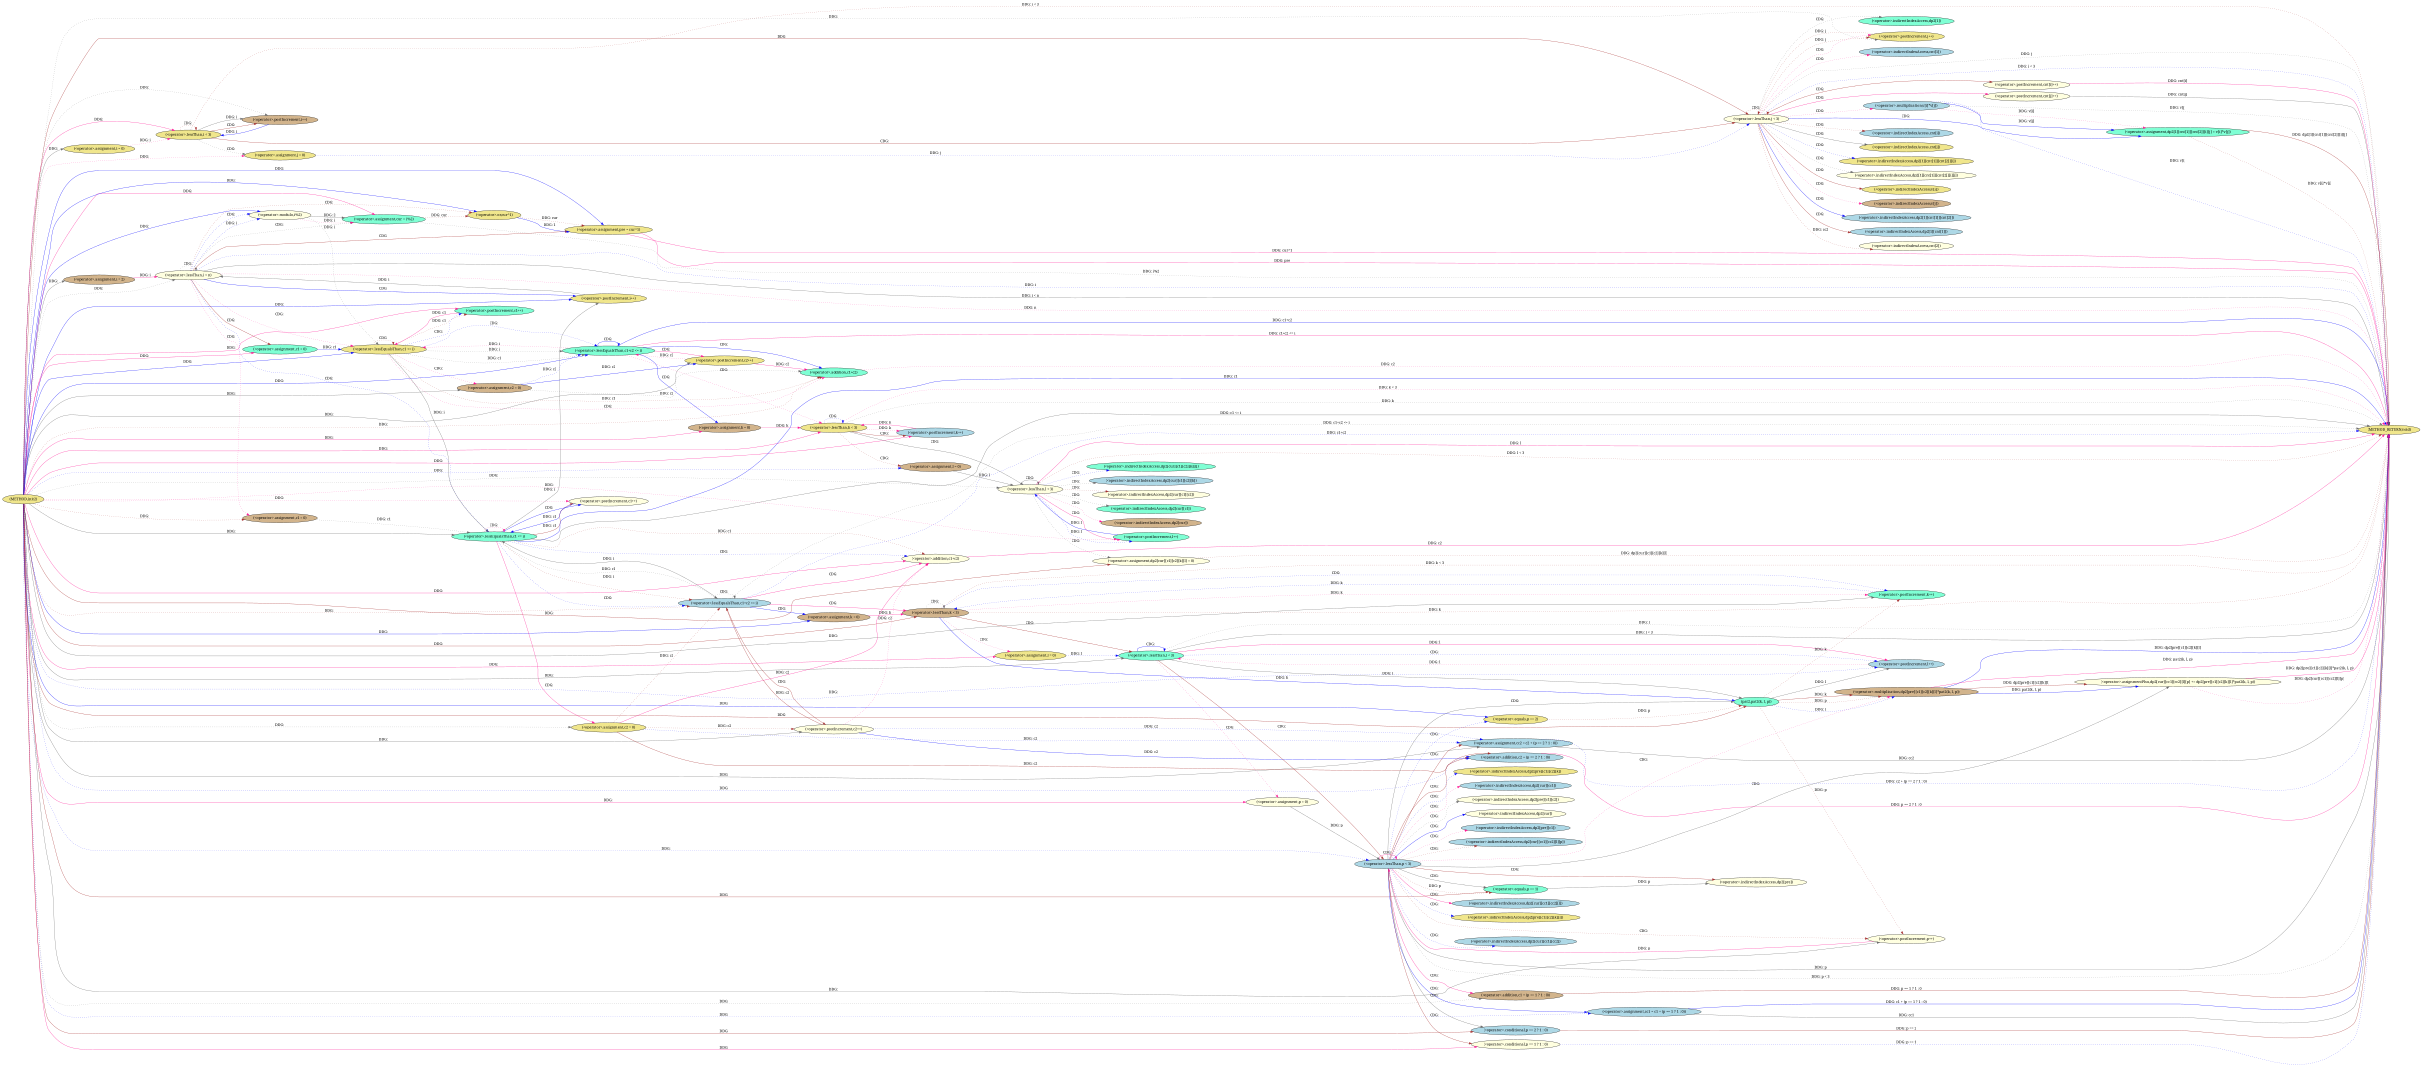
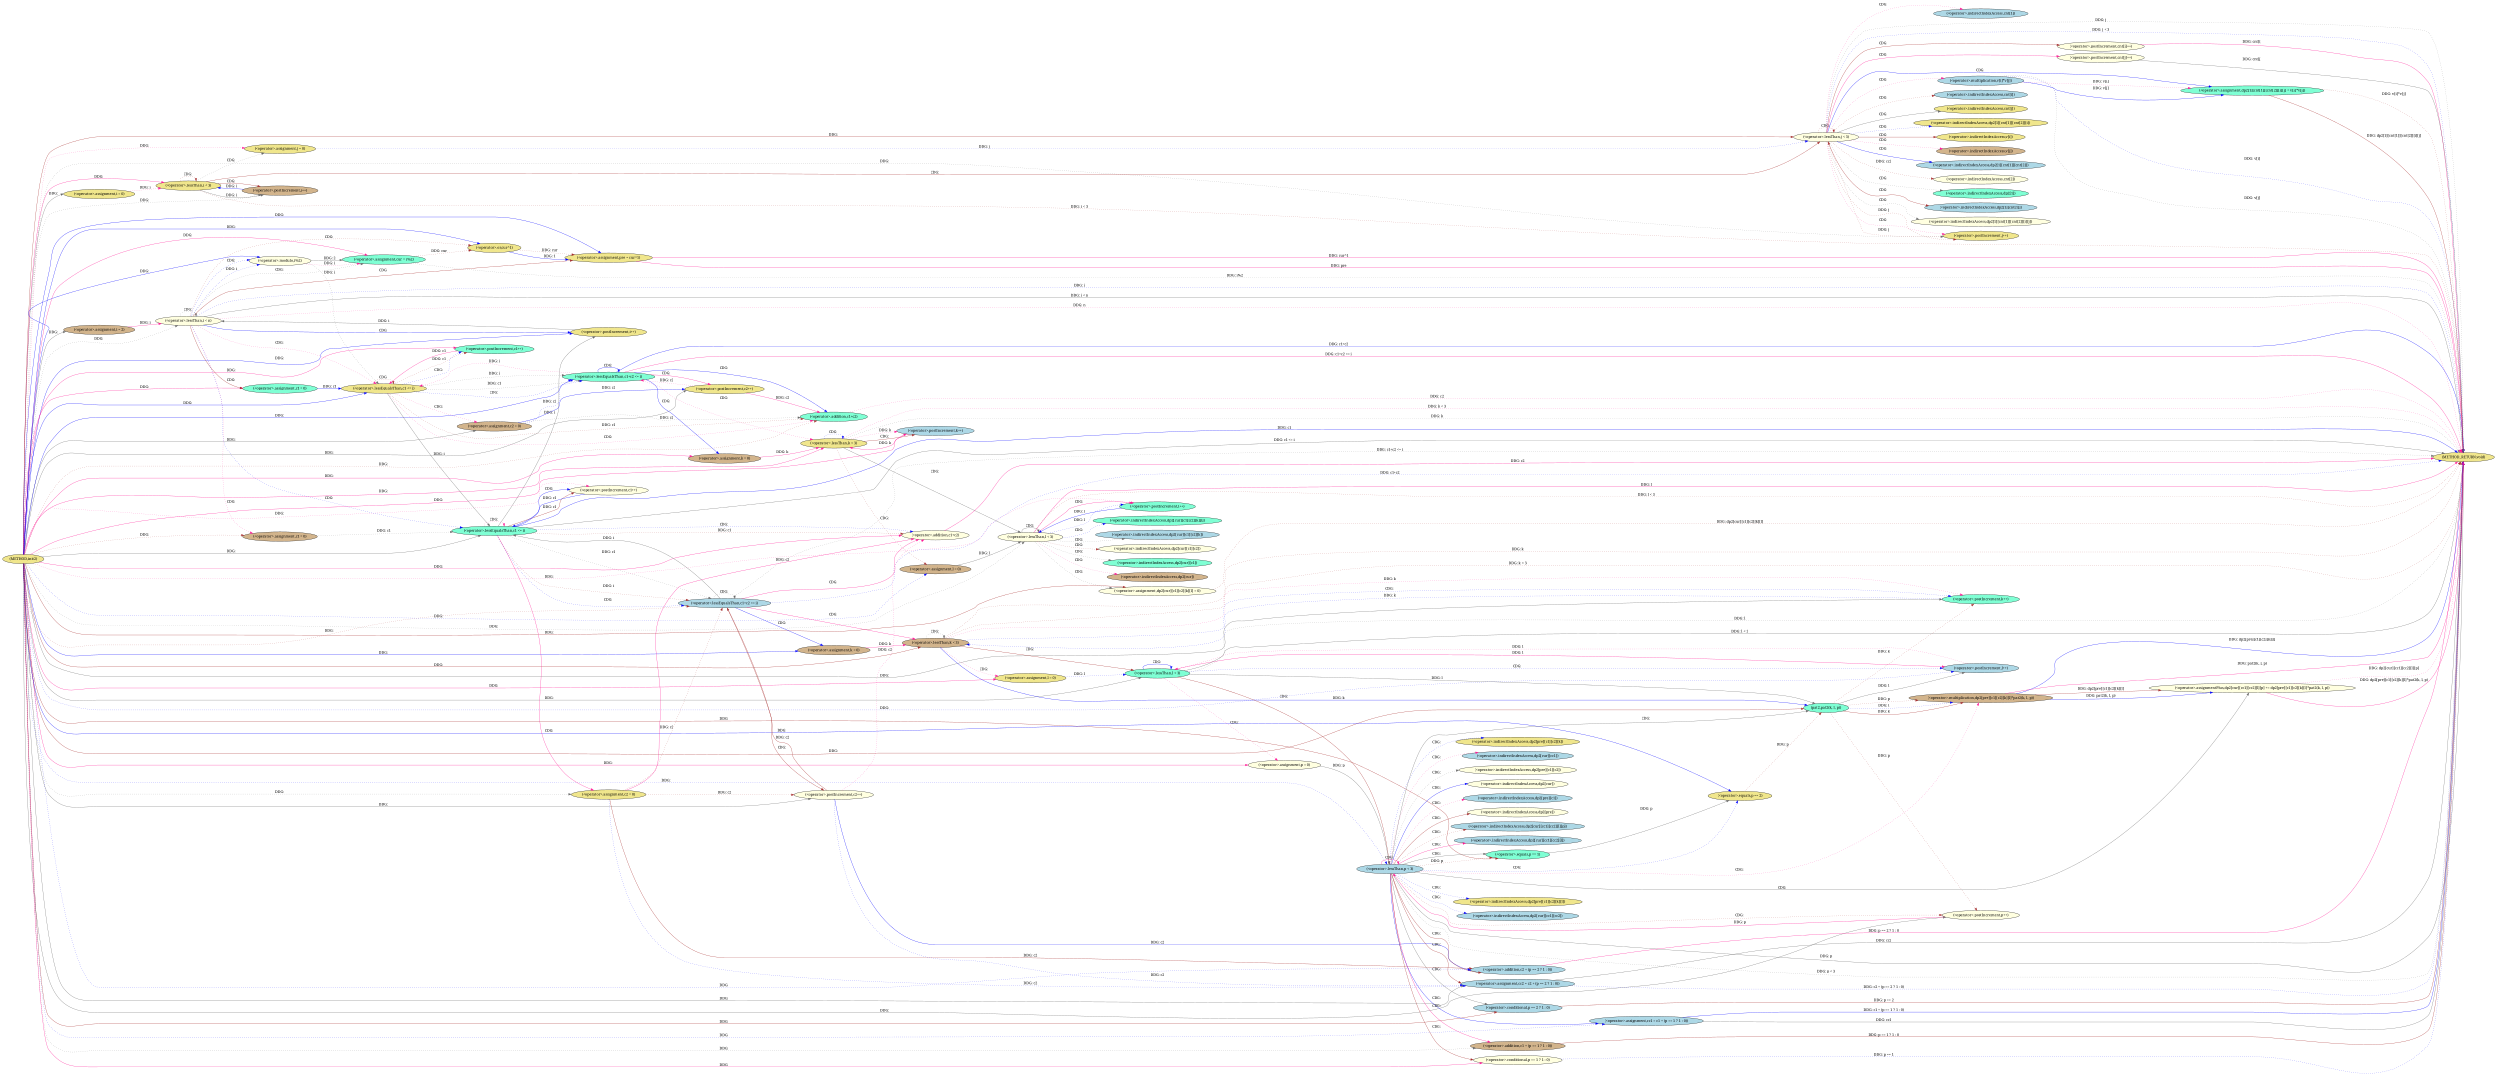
edge "(<operator>.equals,p == 1)" -> "(<operator>.indirectIndexAccess,dp2[pre])": now "(<operator>.equals,p == 1)" -> "(<operator>.equals,p == 2)"
